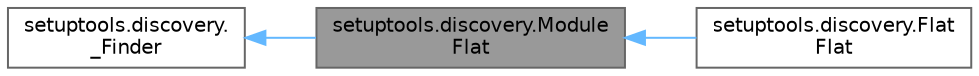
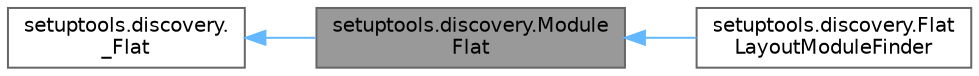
node "setuptools.discovery. _Finder": label "setuptools.discovery. _Finder" -> "setuptools.discovery. _Flat"
node "setuptools.discovery.Flat Flat": label "setuptools.discovery.Flat Flat" -> "setuptools.discovery.Flat LayoutModuleFinder"
